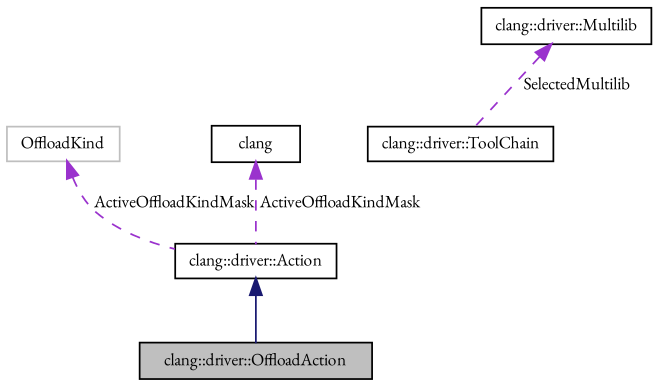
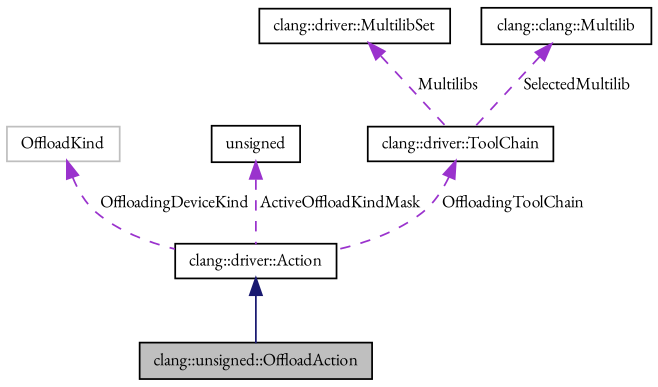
node "clang::driver::MultilibSet": added
node "clang::driver::Multilib": label "clang::driver::Multilib" -> "clang::clang::Multilib"
node "clang": label "clang" -> "unsigned"
edge "clang::driver::Action" -> "OffloadKind": label " ActiveOffloadKindMask" -> " OffloadingDeviceKind"
edge "clang::driver::Action" -> "clang::driver::ToolChain": added, label "OffloadingToolChain"
node "clang::driver::OffloadAction": label "clang::driver::OffloadAction" -> "clang::unsigned::OffloadAction"
